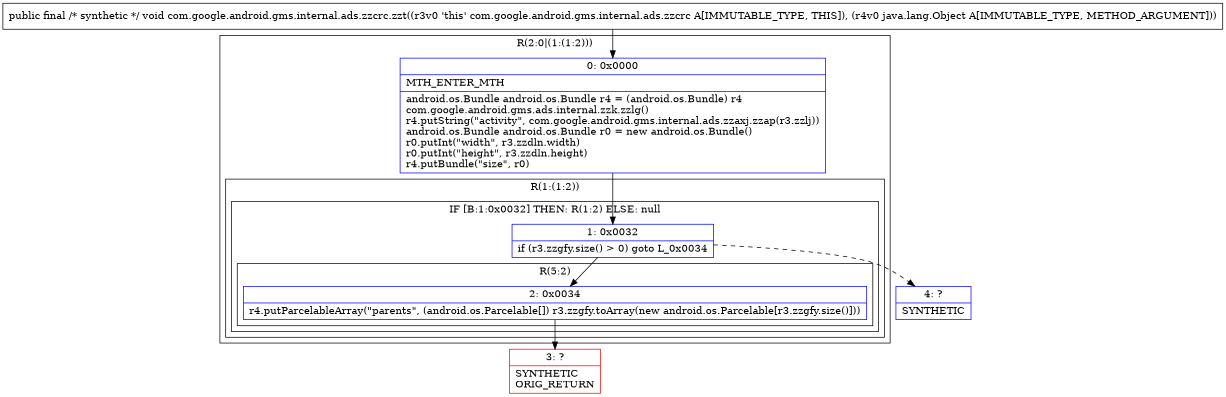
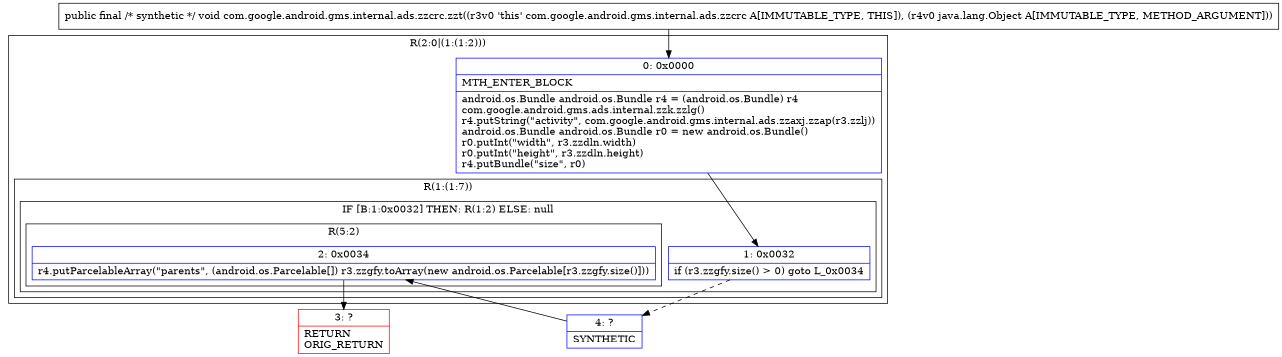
node "0: 0x0000": text "MTH_ENTER_MTH" -> "MTH_ENTER_BLOCK"
cluster "R(1:(1:2))": label "R(1:(1:2))" -> "R(1:(1:7))"
edge "1: 0x0032" -> "2: 0x0034": now "4: ?" -> "2: 0x0034"
node "3: ?": text "SYNTHETIC" -> "RETURN"
